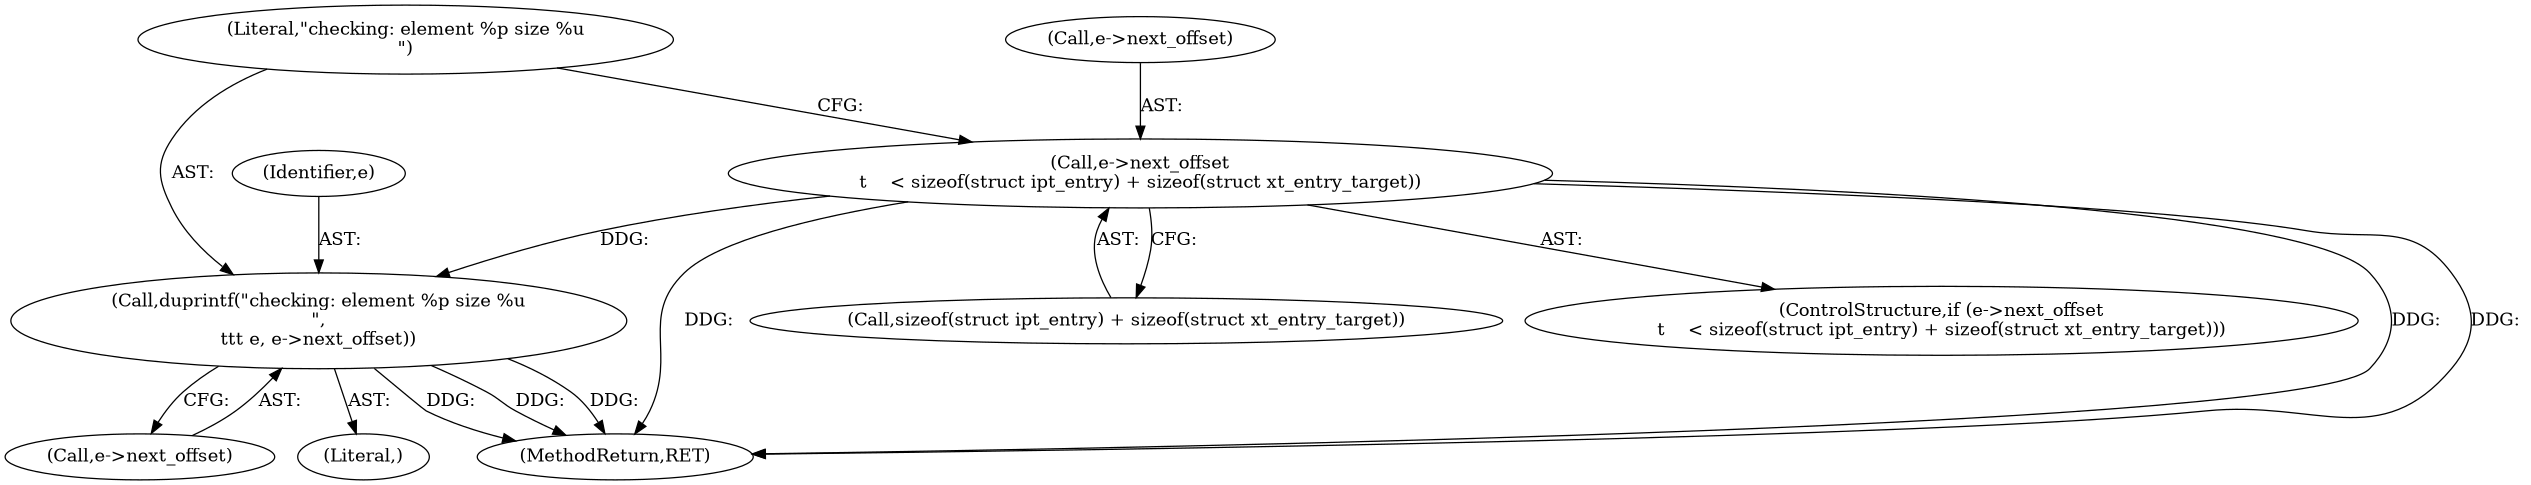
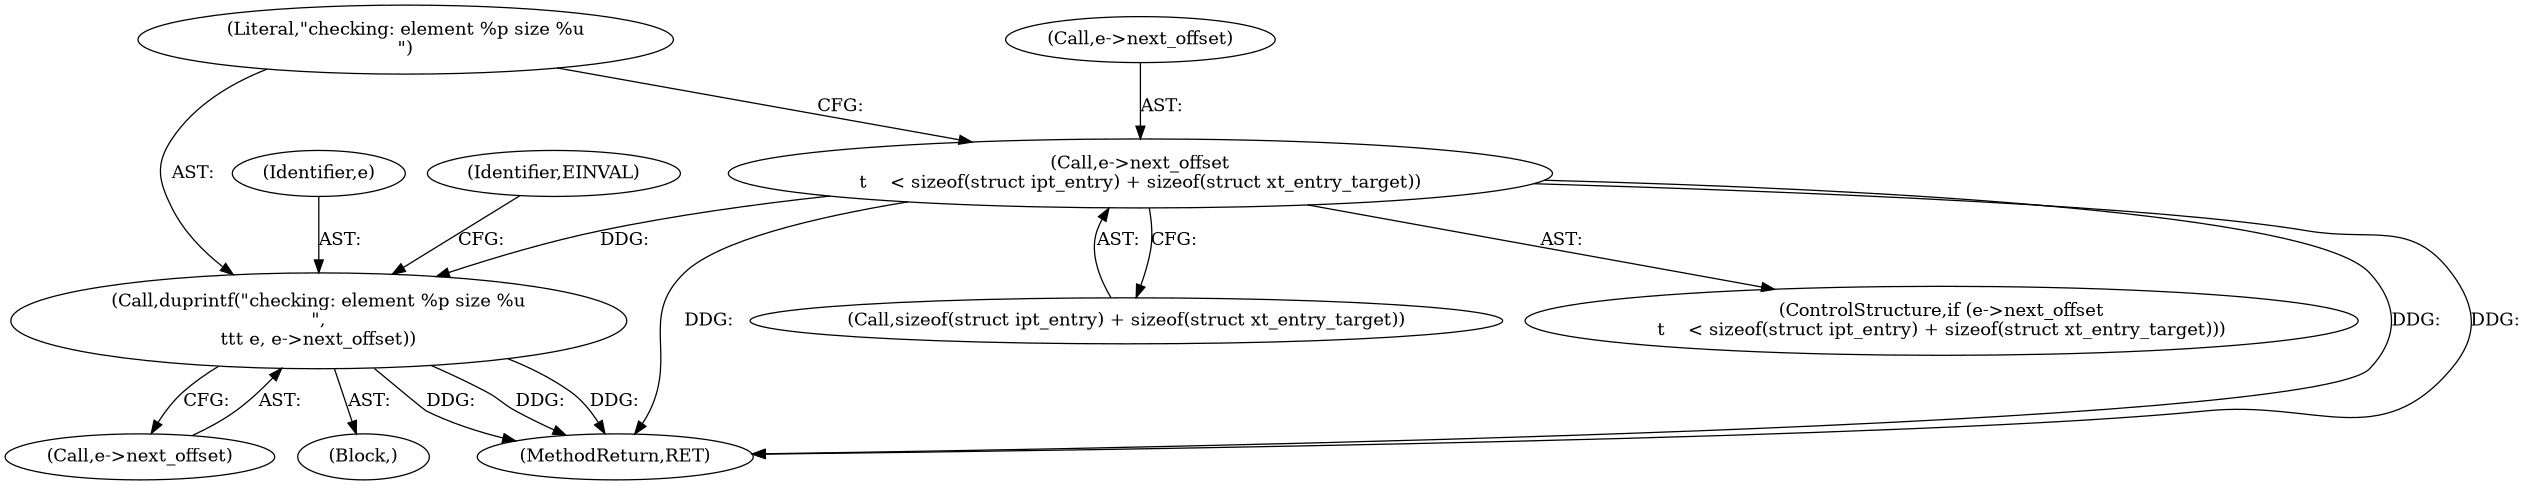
node "(Identifier,EINVAL)": added
node "(Literal,)": label "(Literal,)" -> "(Block,)"
